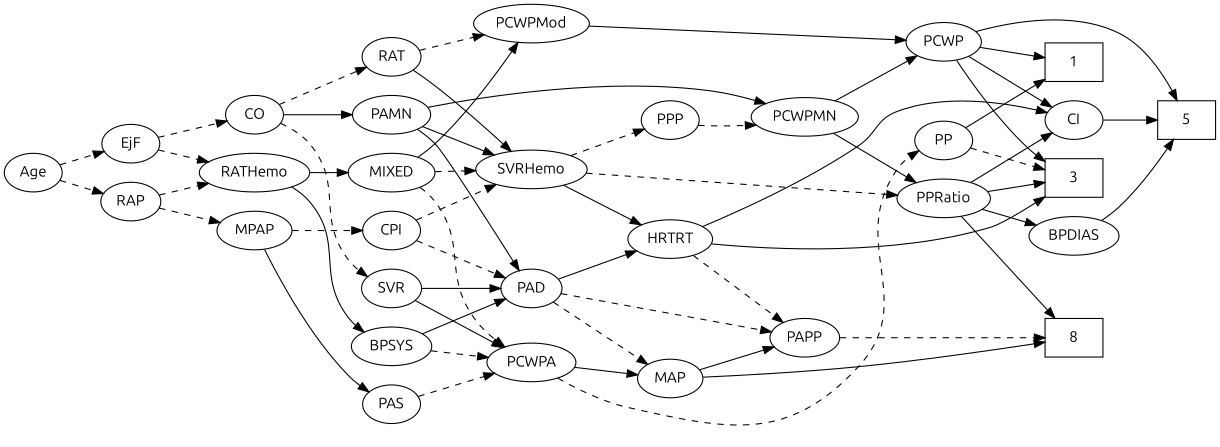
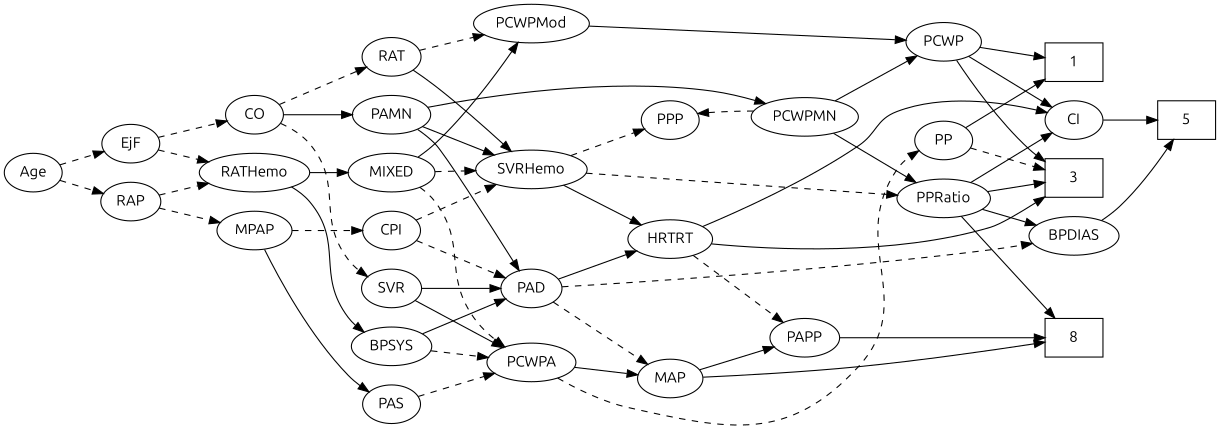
edge "PCWP" -> "5": removed
edge "PPP" -> "PCWPMN": reversed
edge "PAD" -> "PAPP": now "PAD" -> "BPDIAS"
edge "PAPP" -> "8": style dashed -> solid
